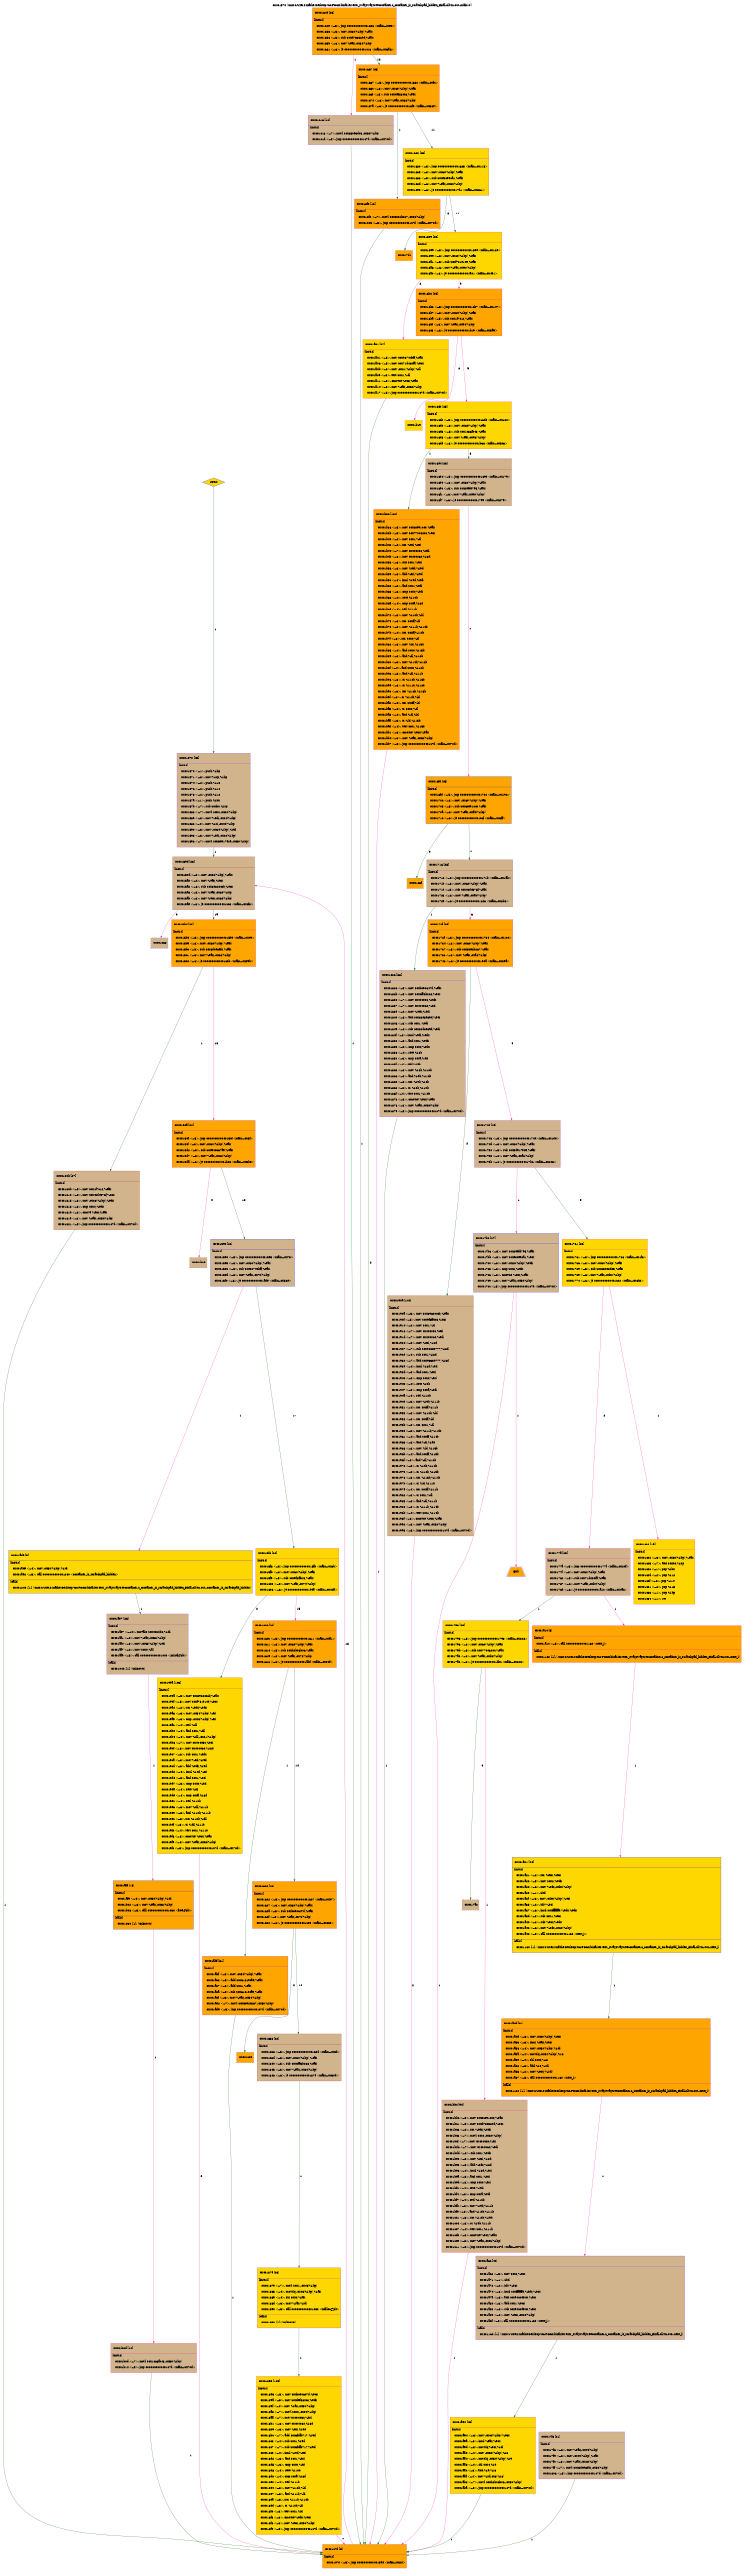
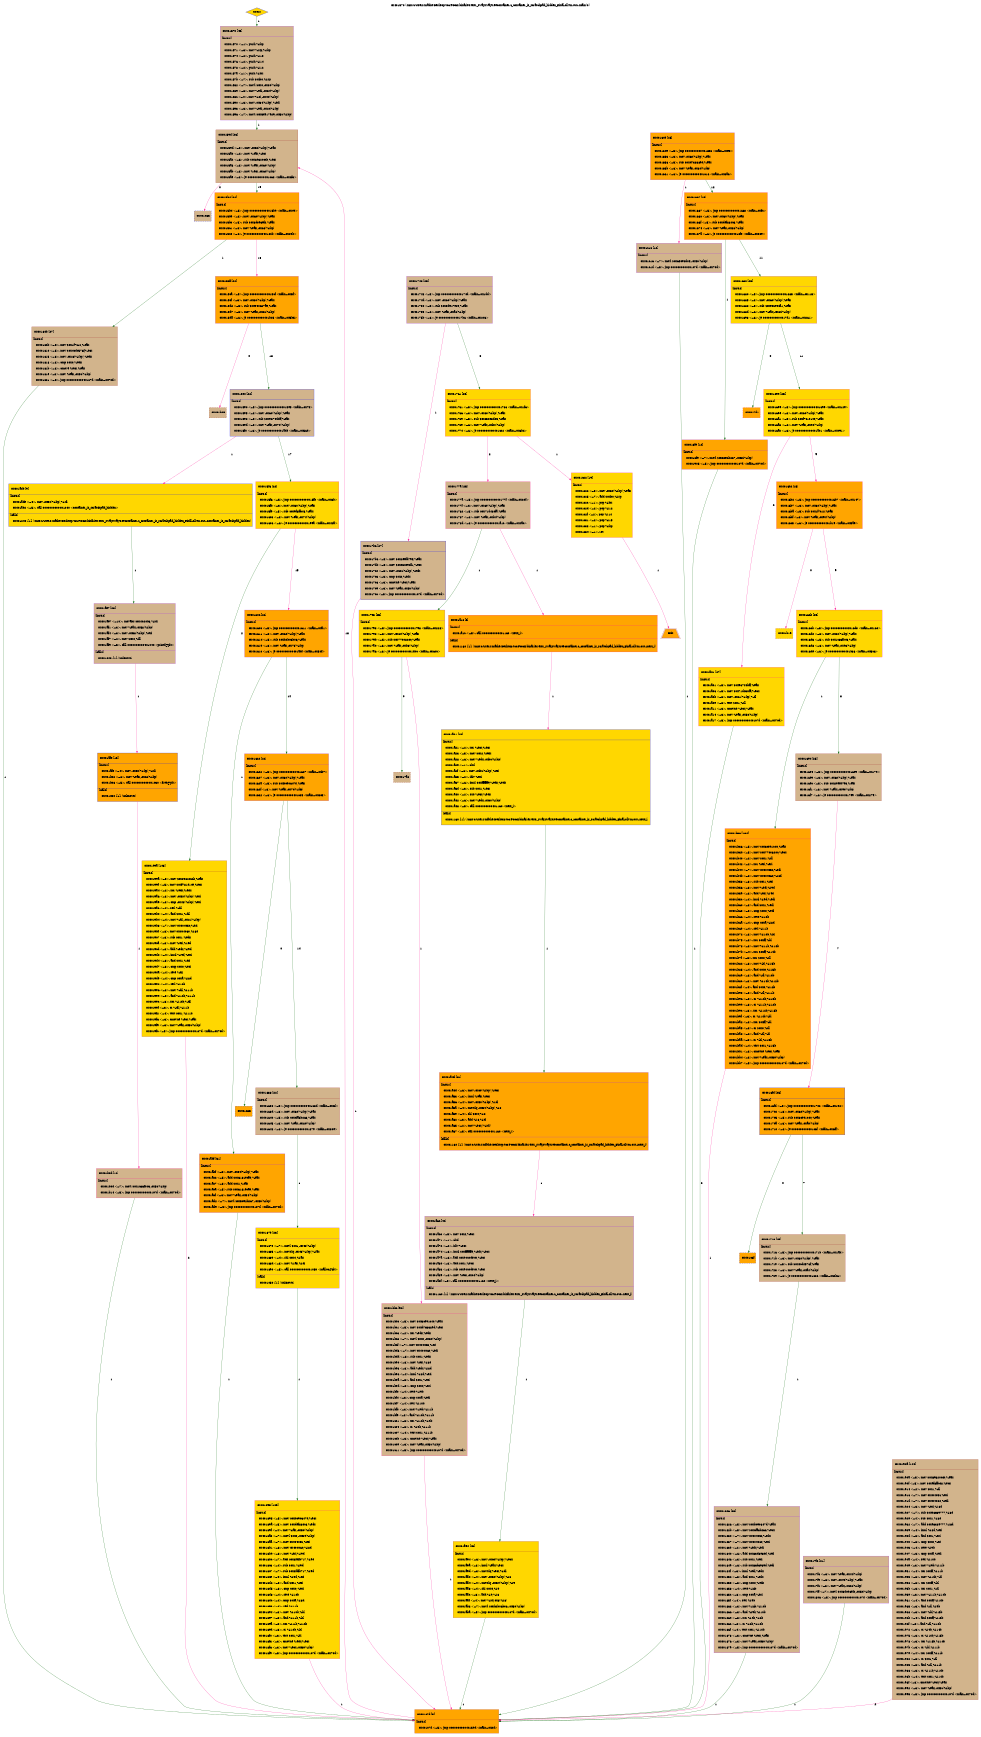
node "0x40172f [25]": removed
edge "0x4017b6 [27]" -> "Exit": now "0x401c22 [19]" -> "Exit"
edge "0x401895 [105]" -> "0x401c7d [5]": label " 7" -> " 1"
